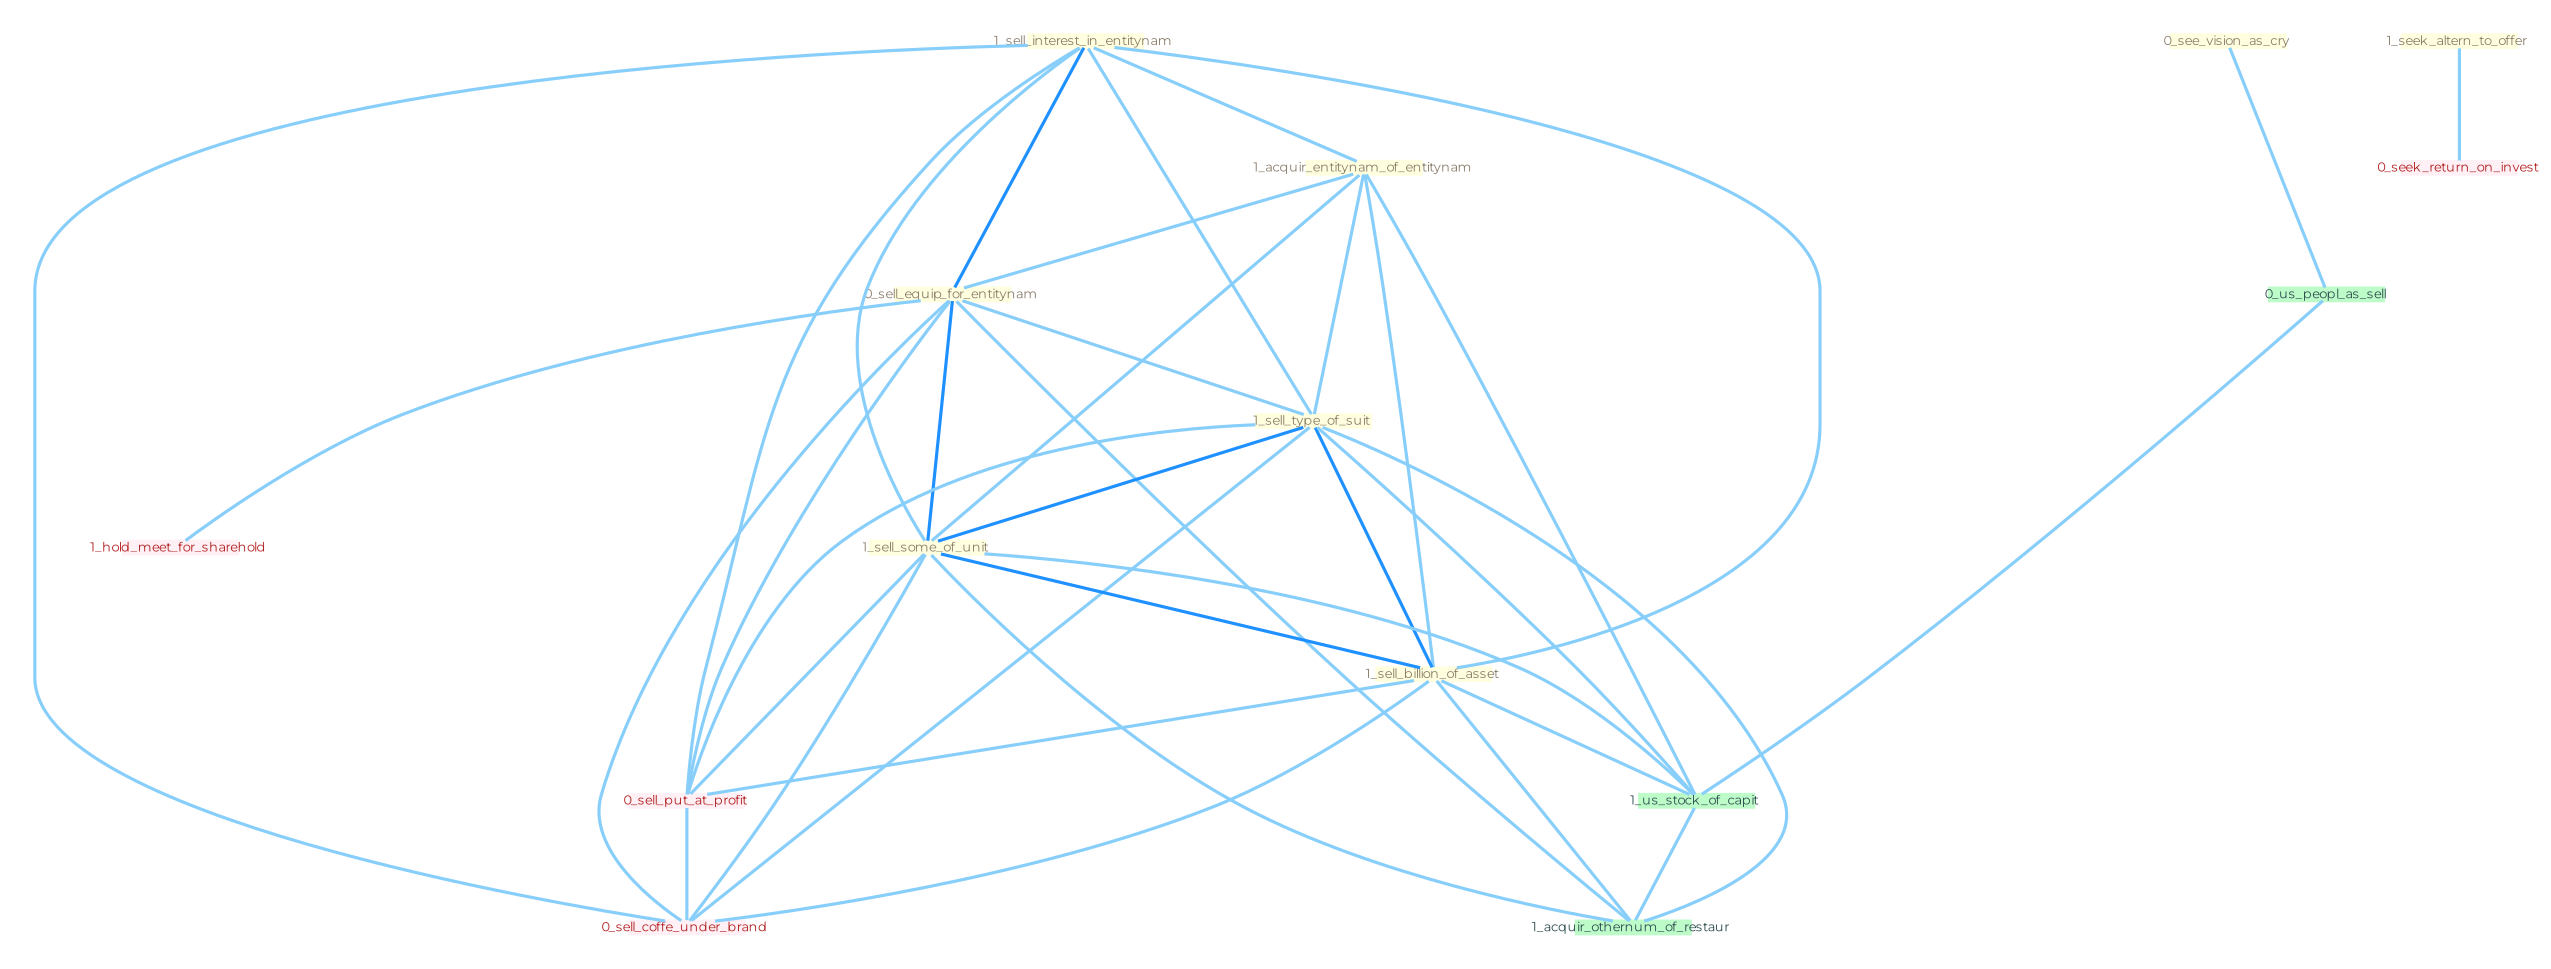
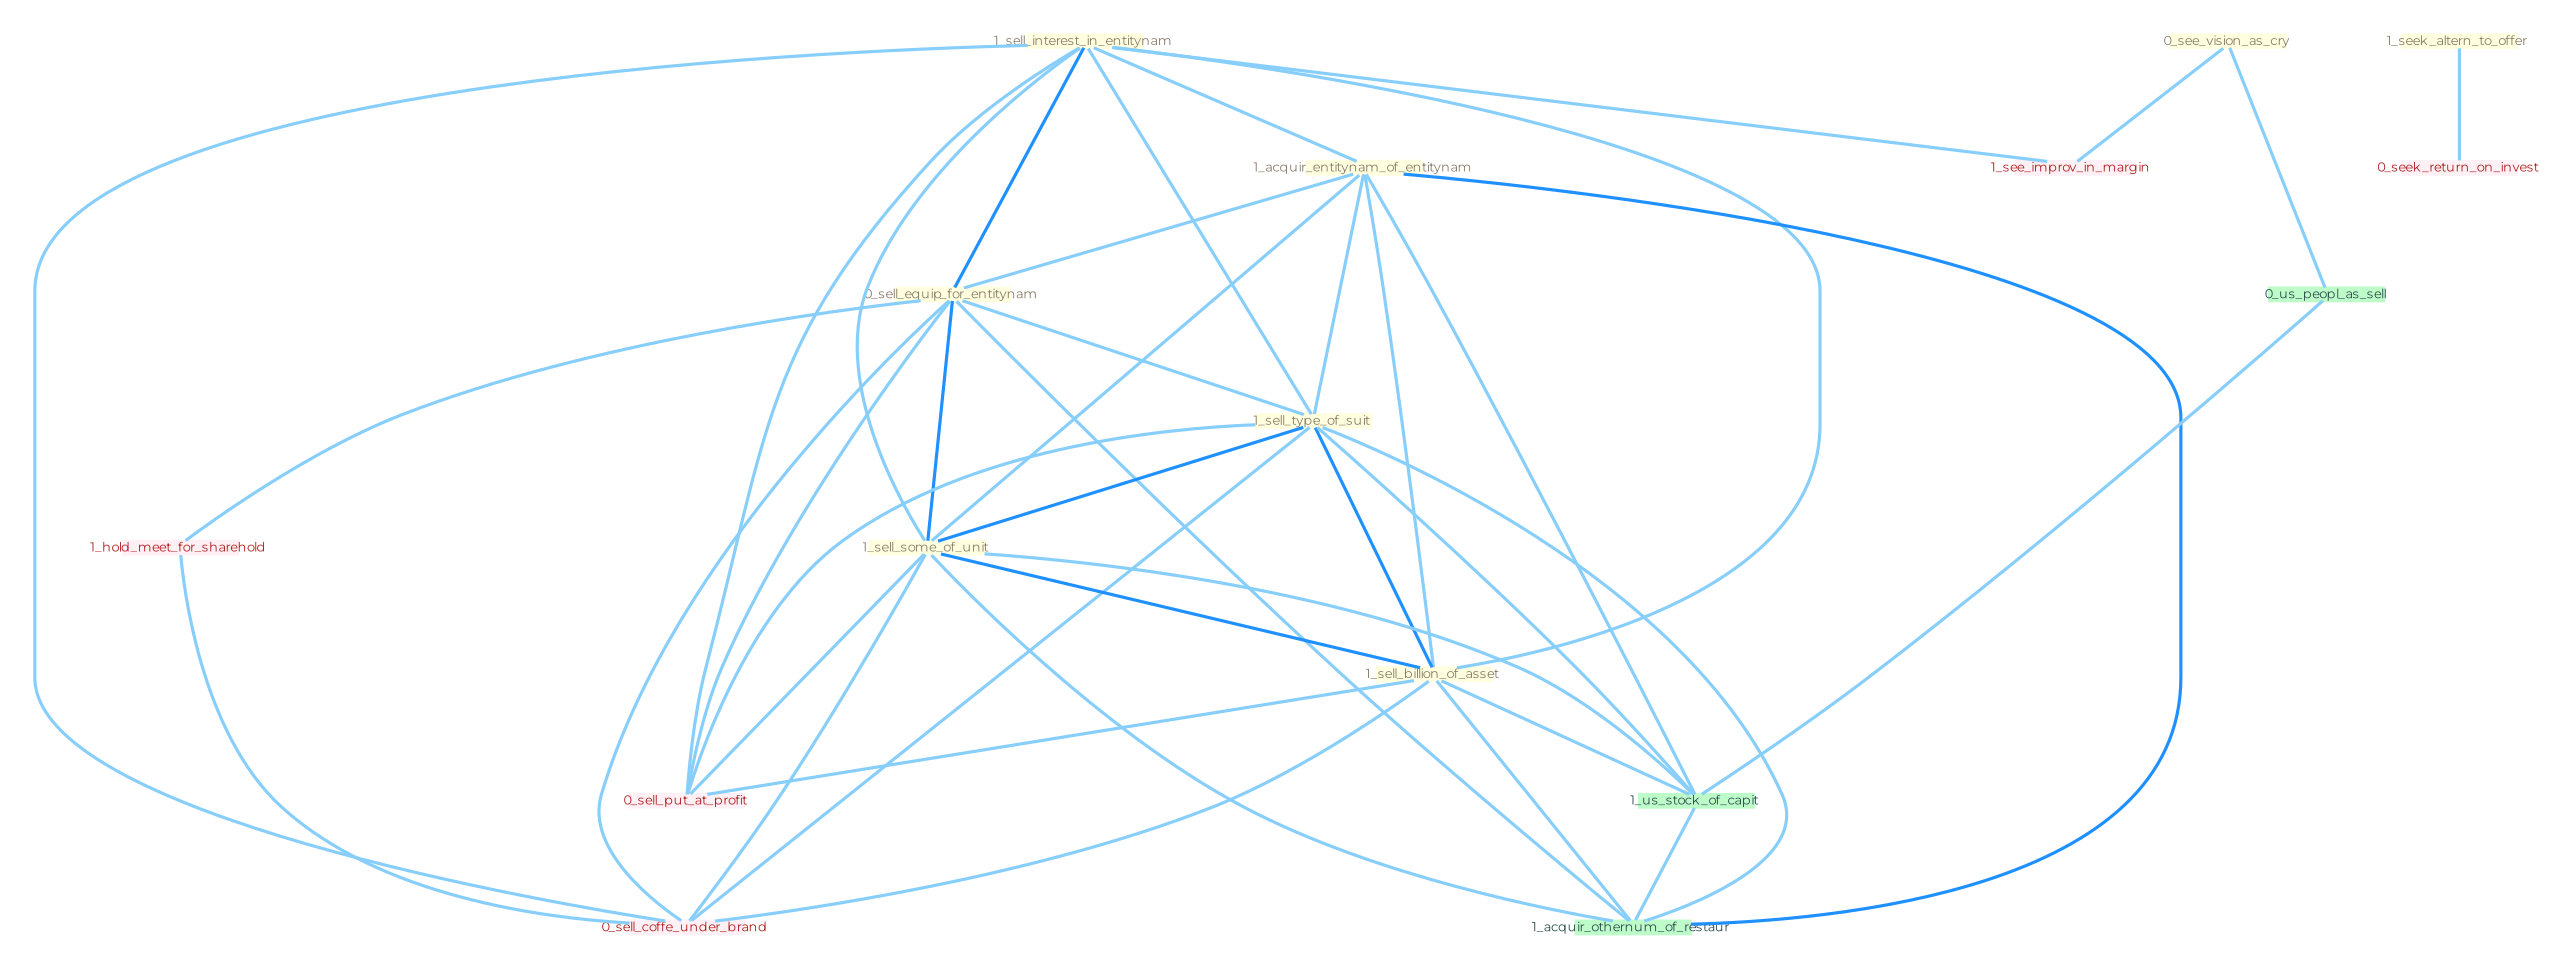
node "1_see_improv_in_margin": added
edge "1_acquir_entitynam_of_entitynam" -- "1_acquir_othernum_of_restaur": added
edge "0_sell_put_at_profit" -- "0_sell_coffe_under_brand": now "1_hold_meet_for_sharehold" -- "0_sell_coffe_under_brand"
